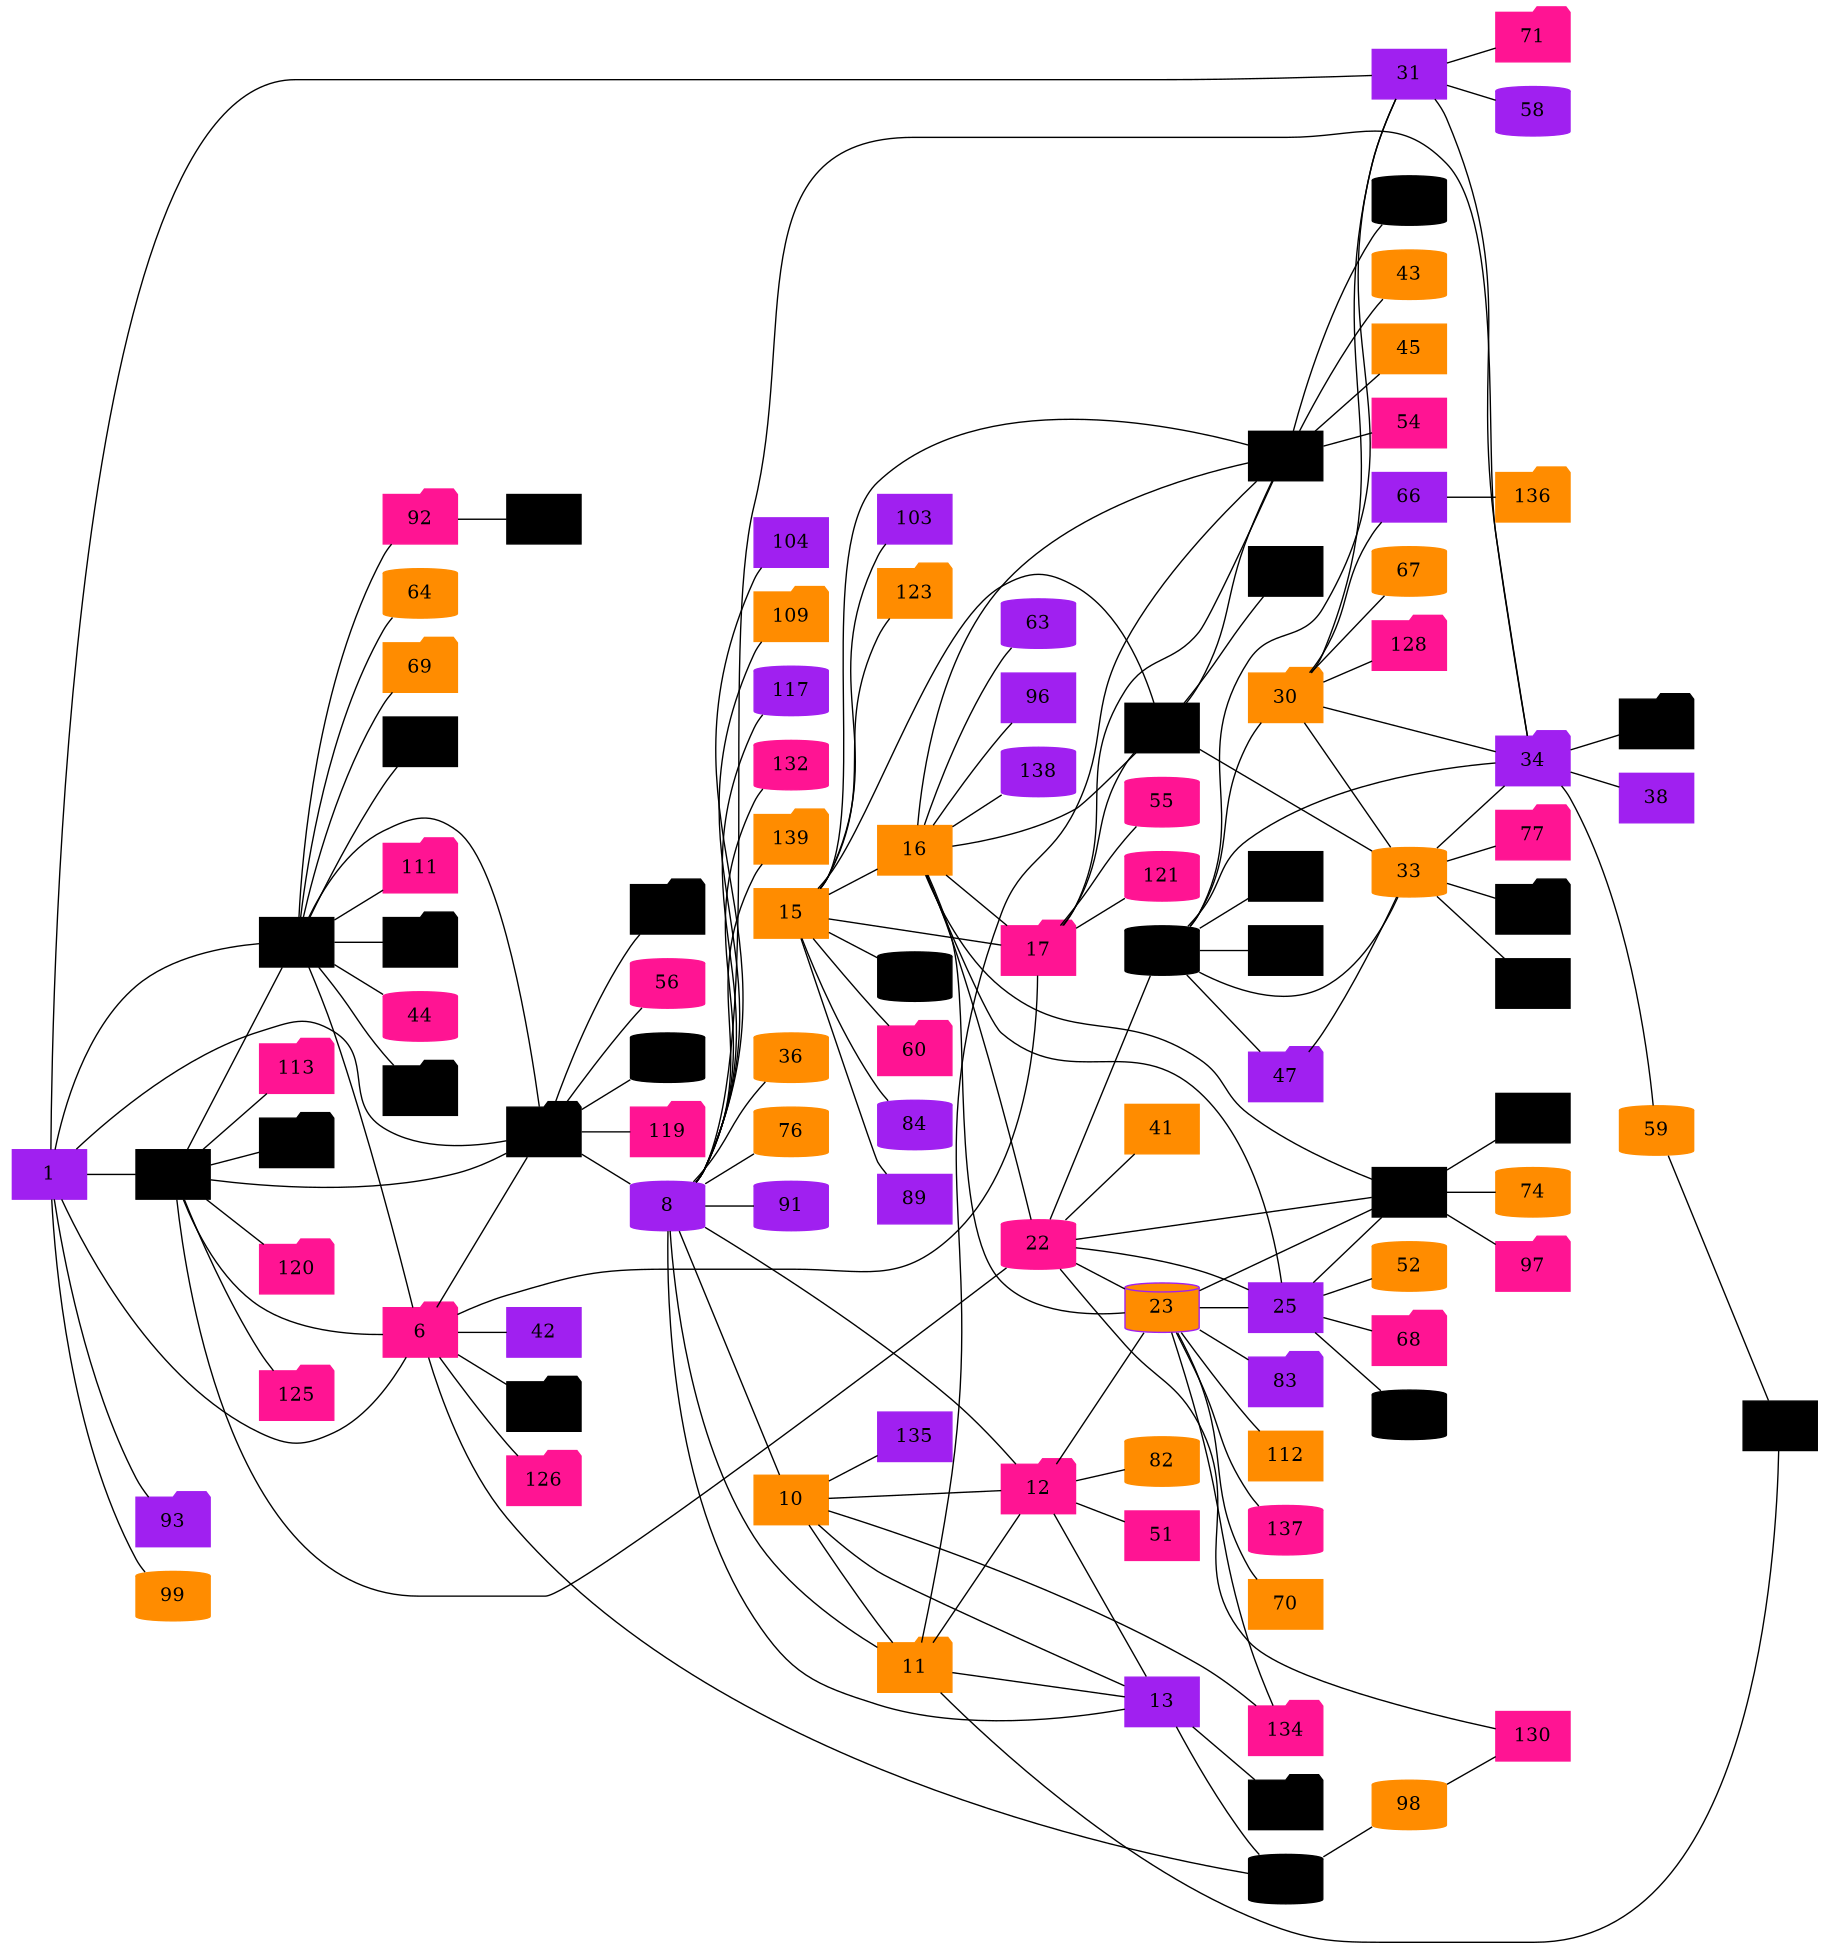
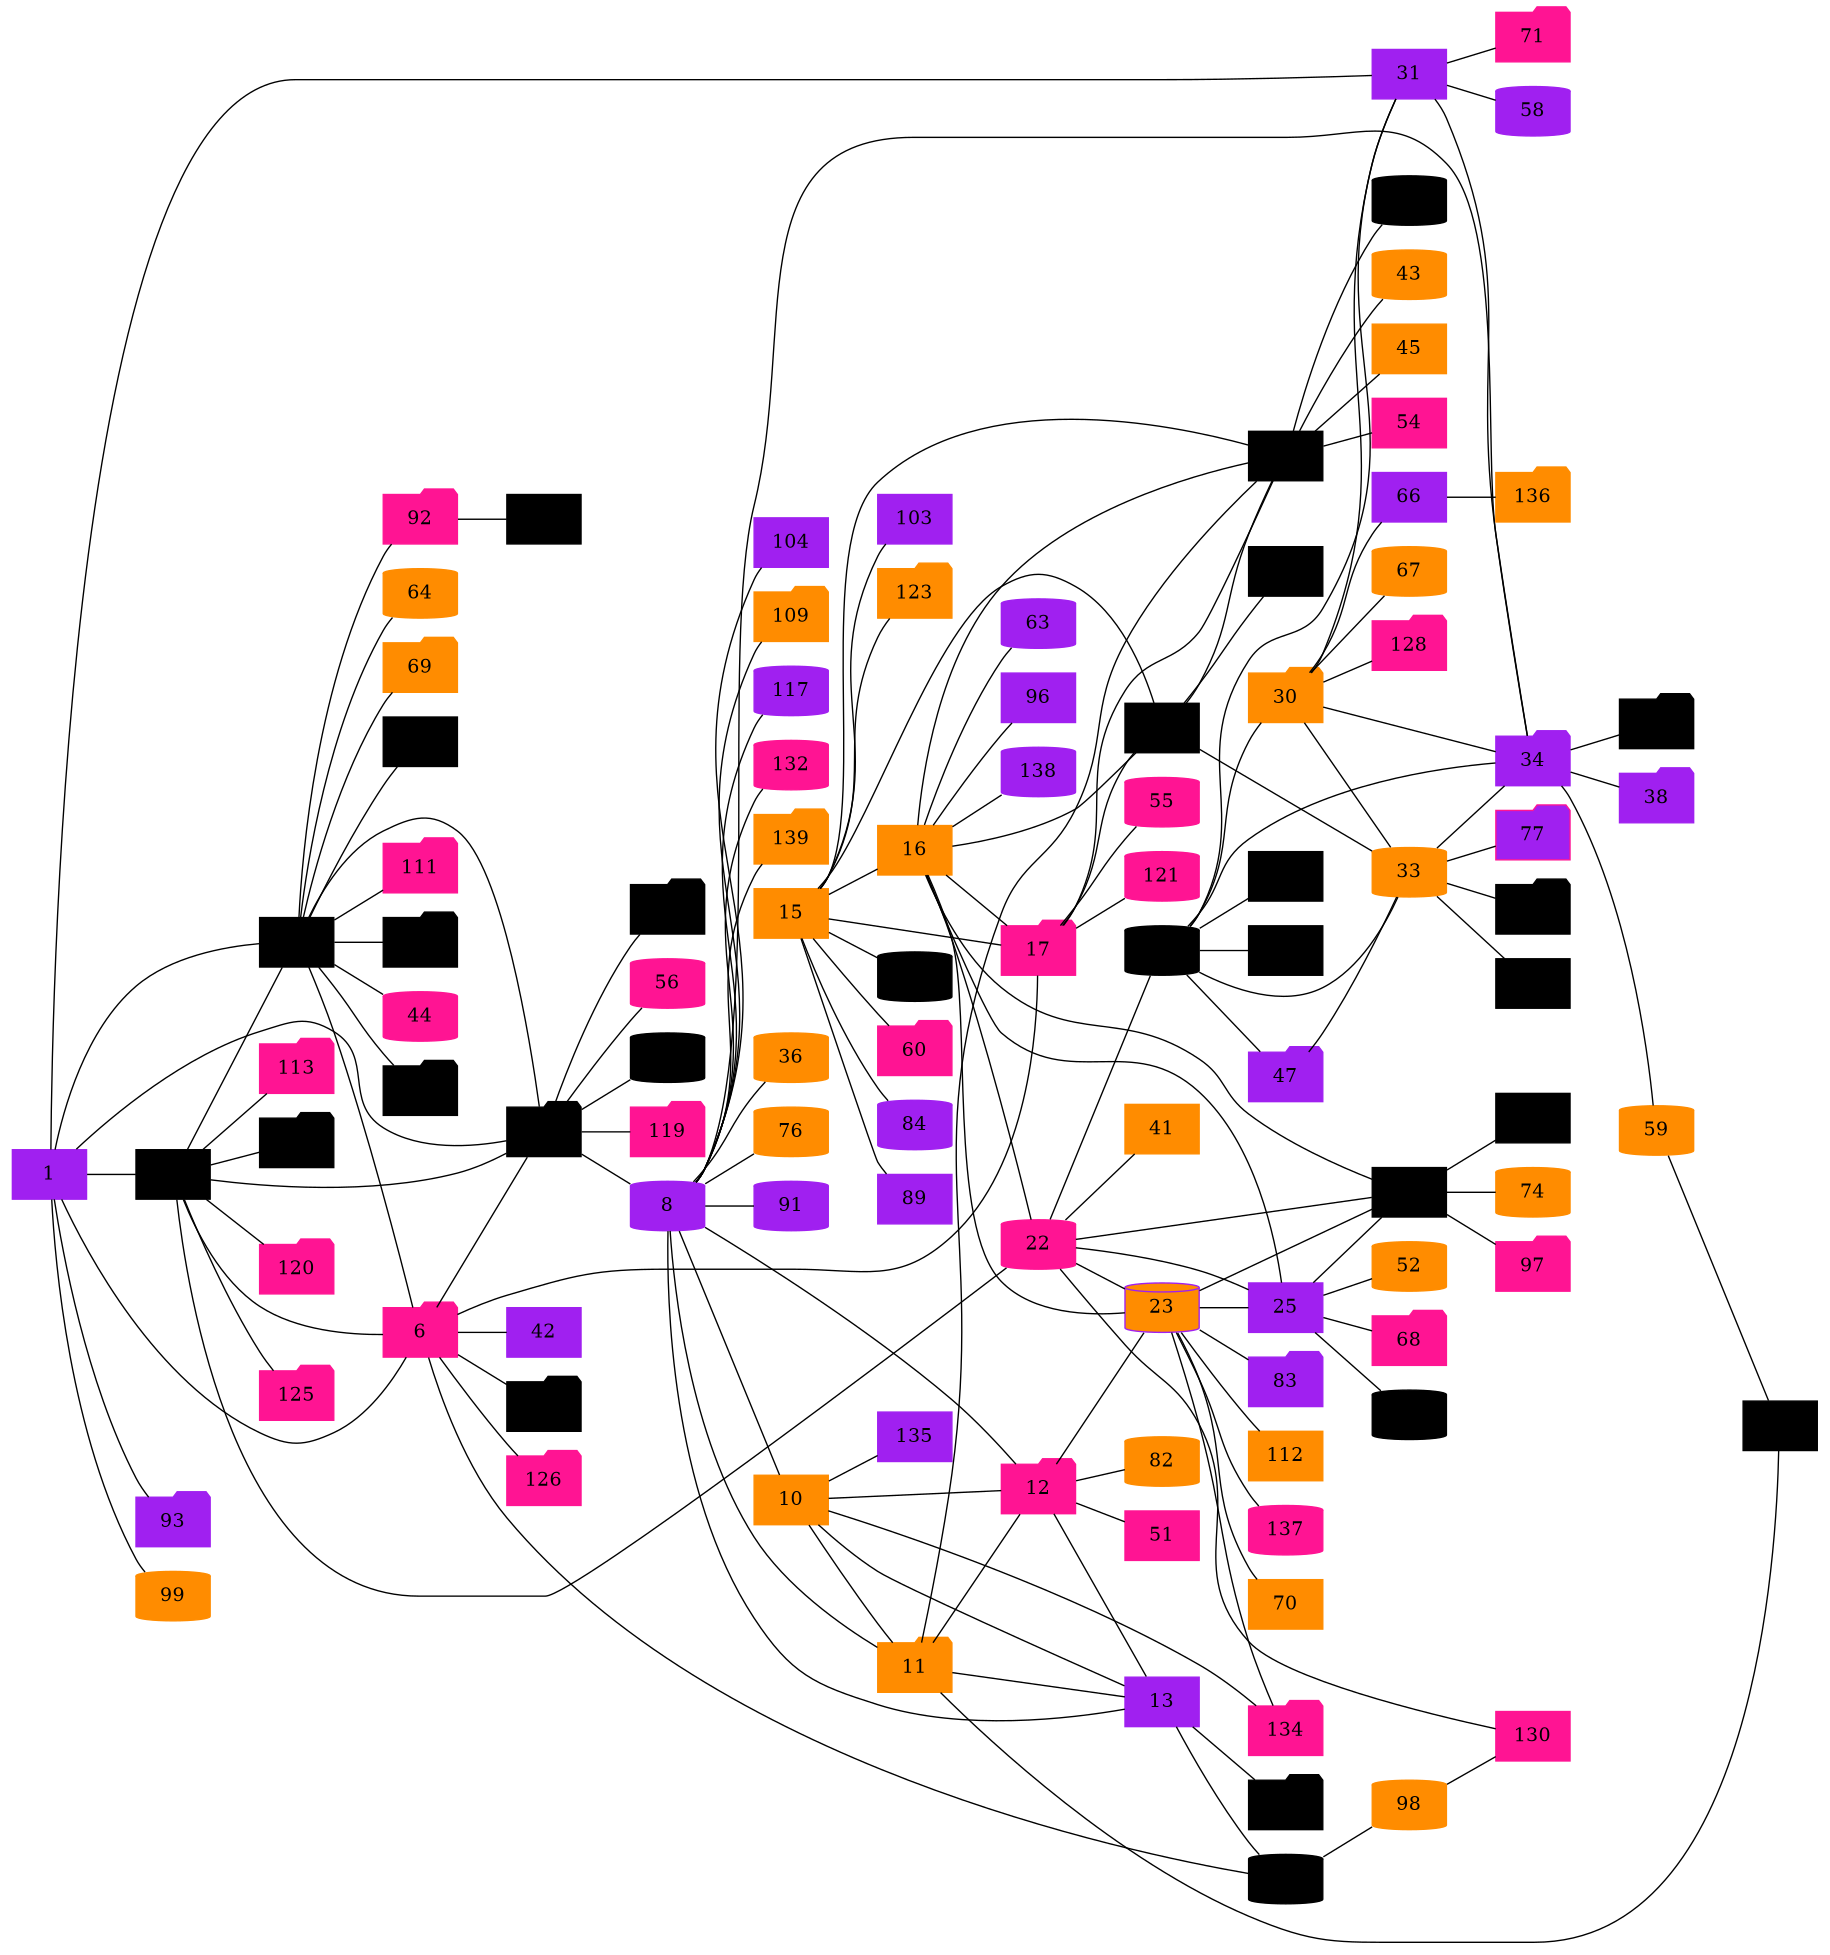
node "38": shape box -> folder
node "77": fillcolor deeppink -> purple
